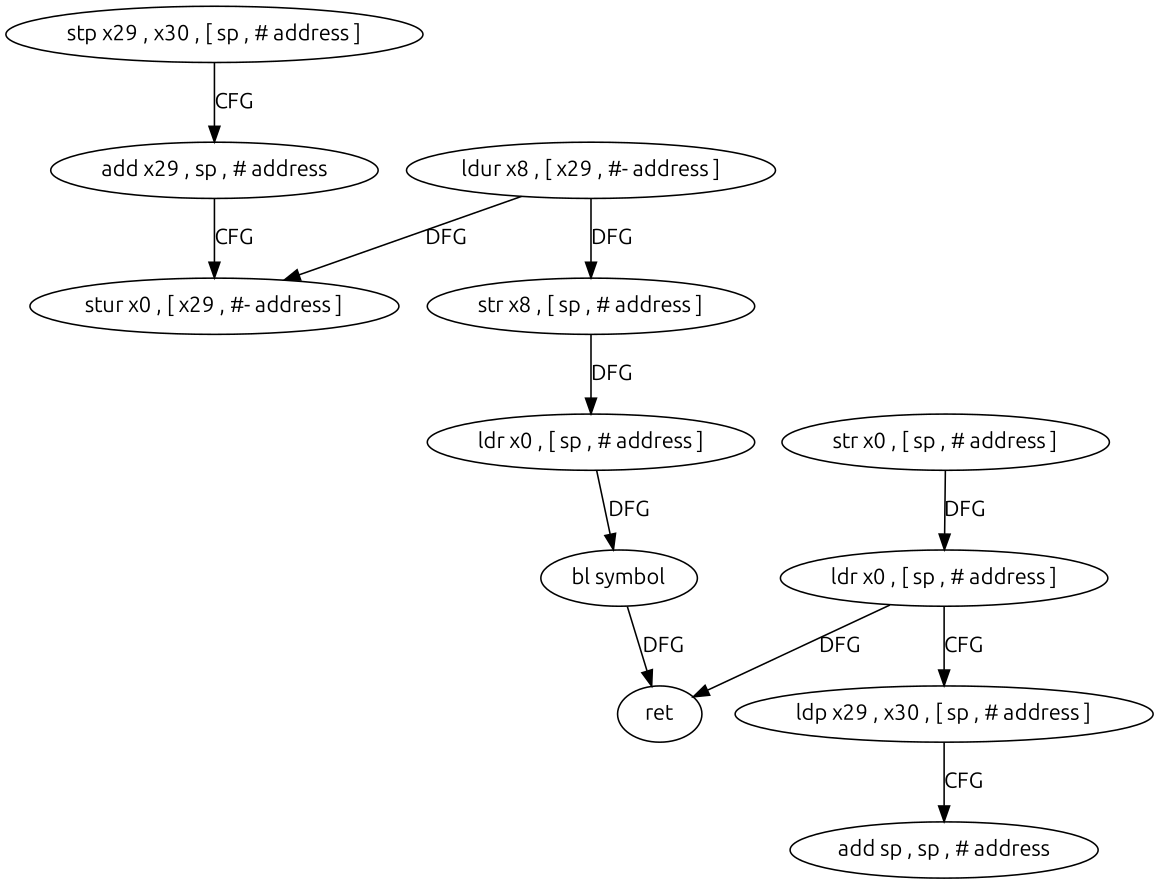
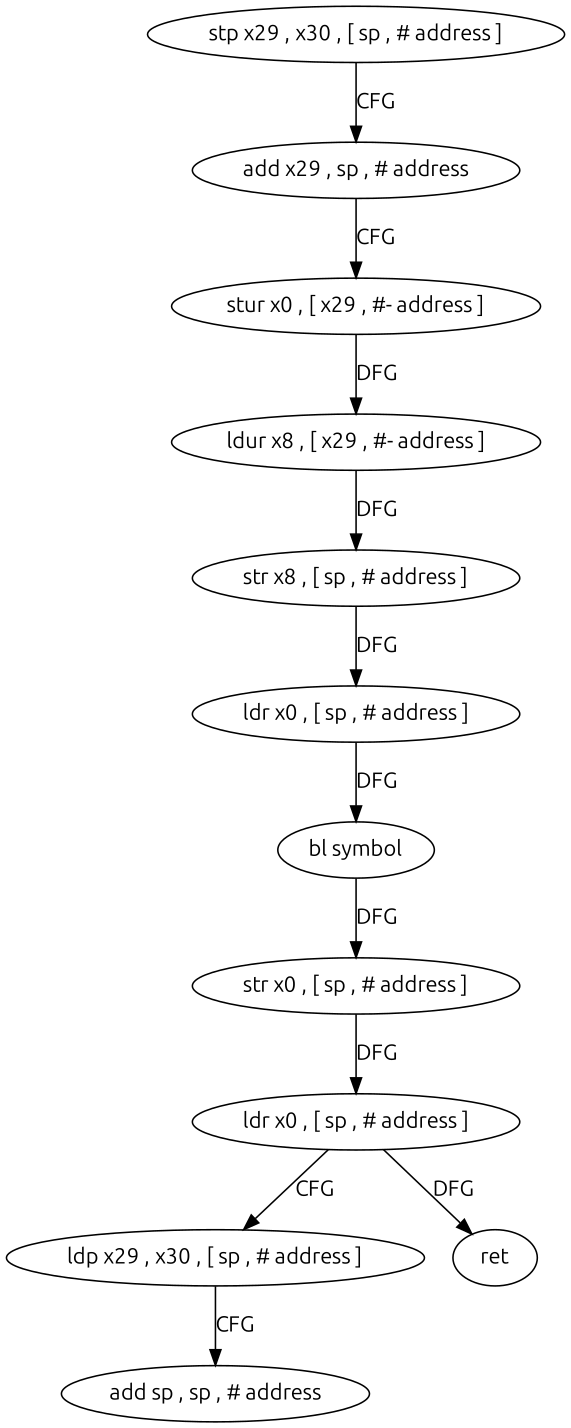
edge "ldur x8 , [ x29 , #- address ]" -> "stur x0 , [ x29 , #- address ]": reversed
edge "bl symbol" -> "ret": now "bl symbol" -> "str x0 , [ sp , # address ]"
